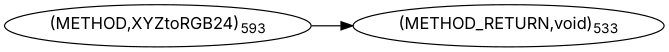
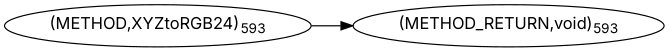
node "(METHOD_RETURN,void)": text "533" -> "593"
